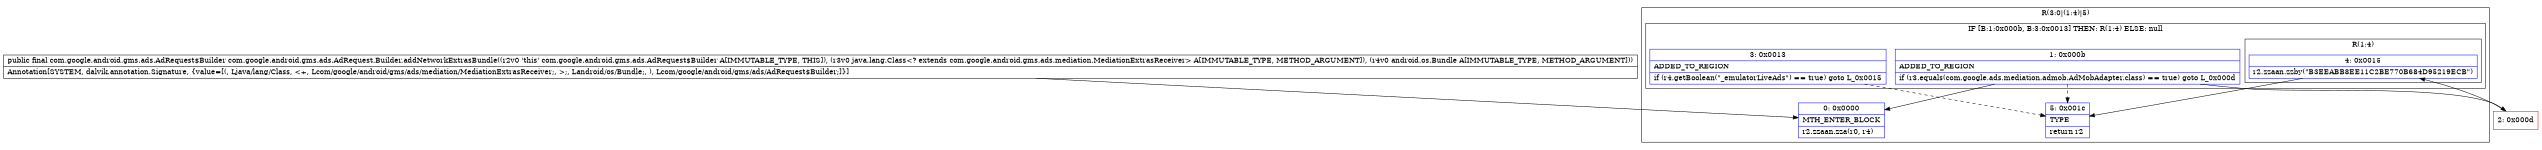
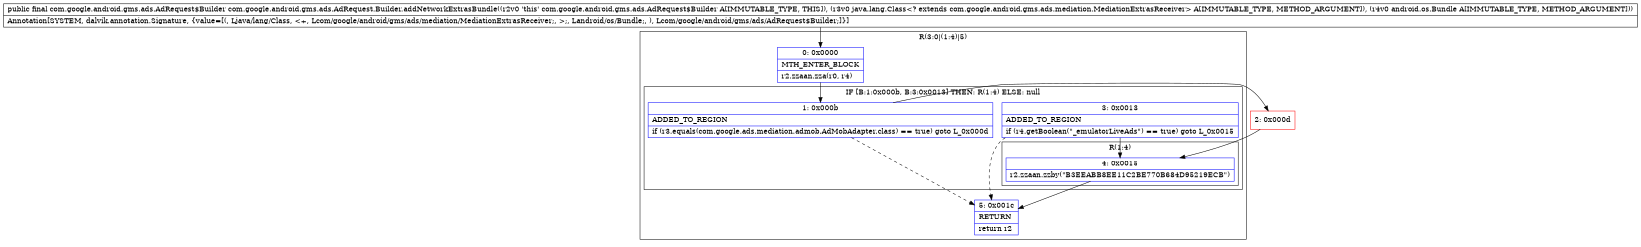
edge "1: 0x000b" -> "0: 0x0000": reversed
node "5: 0x001c": text "TYPE" -> "RETURN"
edge "3: 0x0013" -> "4: 0x0015": added
